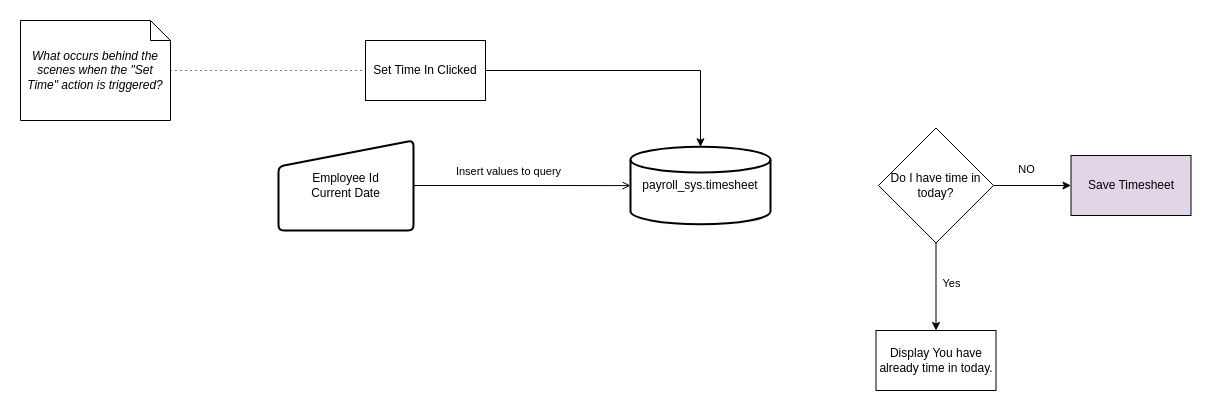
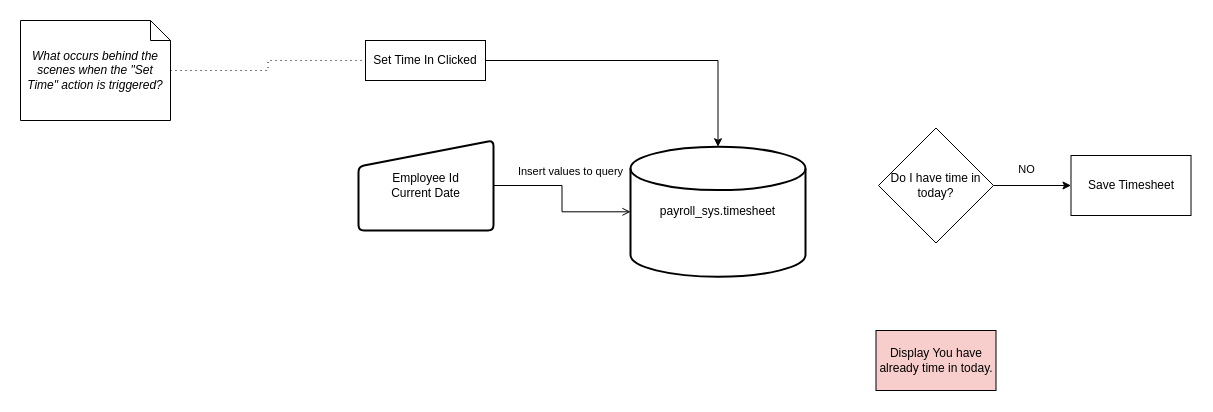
node "Set Time In Clicked": size 120x60 -> 120x40
node "Employee Id Current Date": moved (346, 186) -> (426, 186)
node "payroll_sys.timesheet": size 140x78 -> 175x130
node "Save Timesheet": fillcolor #e1d5e7 -> #ffffff
edge "Do I have time in today?" -> "Display You have already time in today.": removed, label "Yes"
node "Display You have already time in today.": fillcolor #ffffff -> #f8cecc
